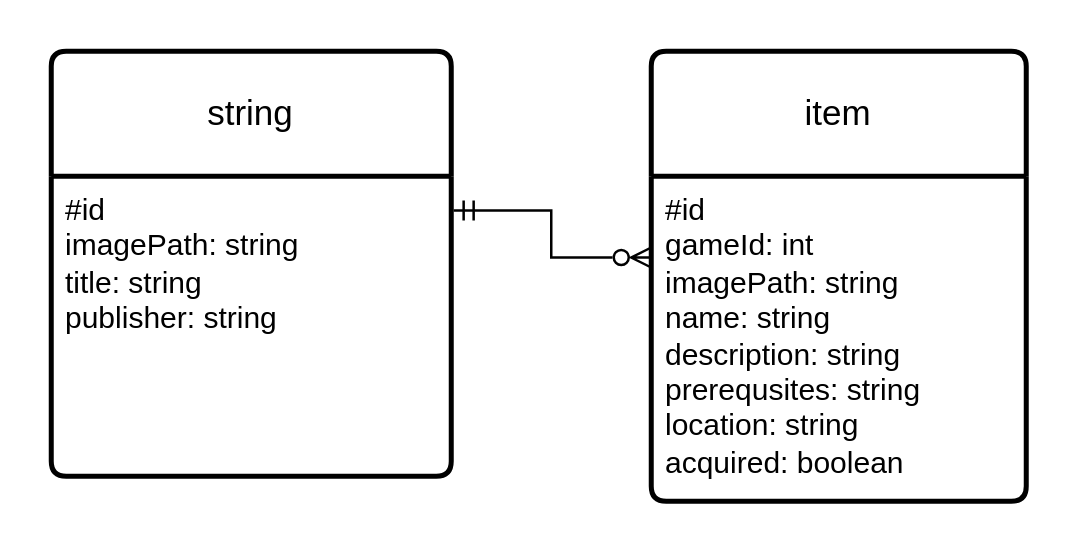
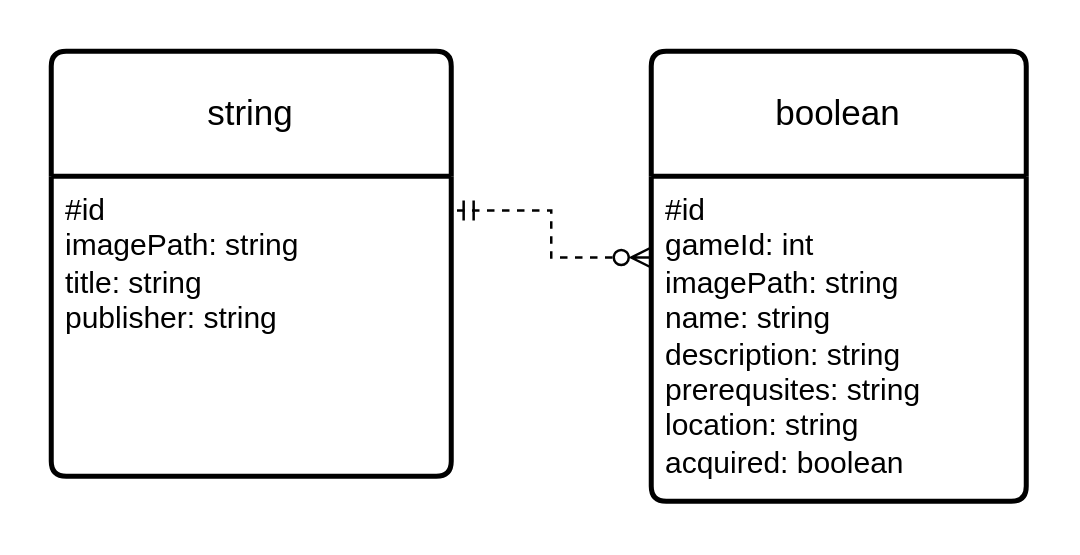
node "item": label "item" -> "boolean"
edge "#id imagePath: string title: string publisher: string" -- "#id gameId: int imagePath: string name: string description: string prerequsites: string location: string acquired: boolean": style solid -> dashed
